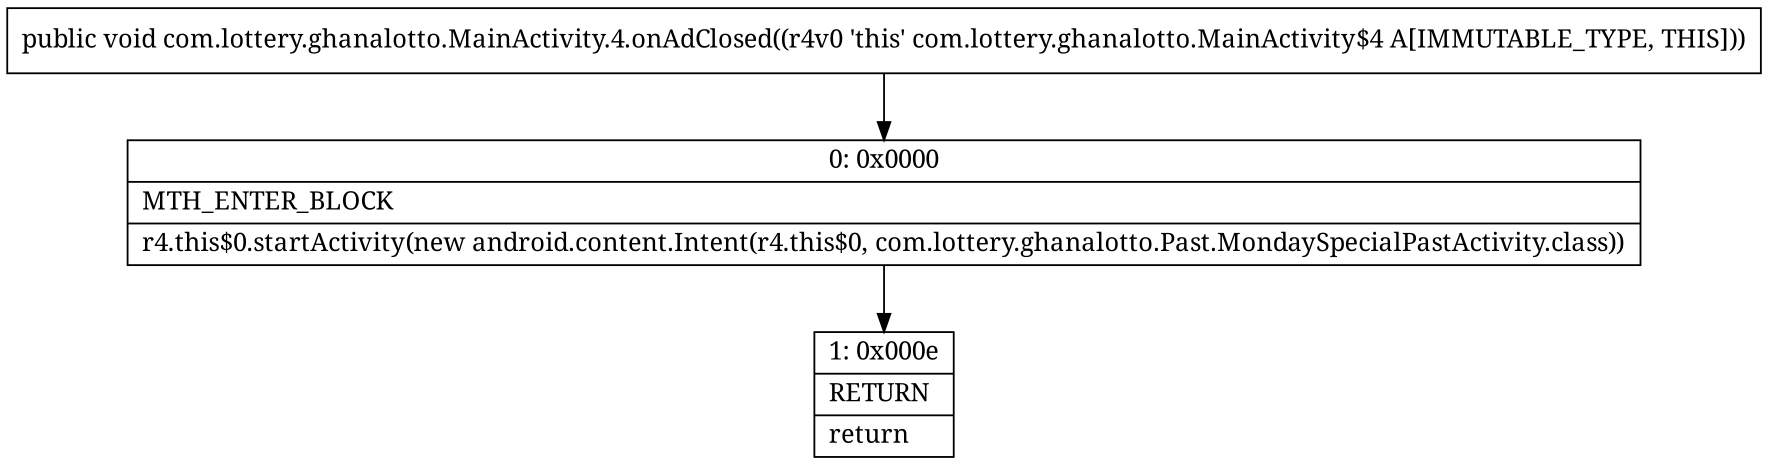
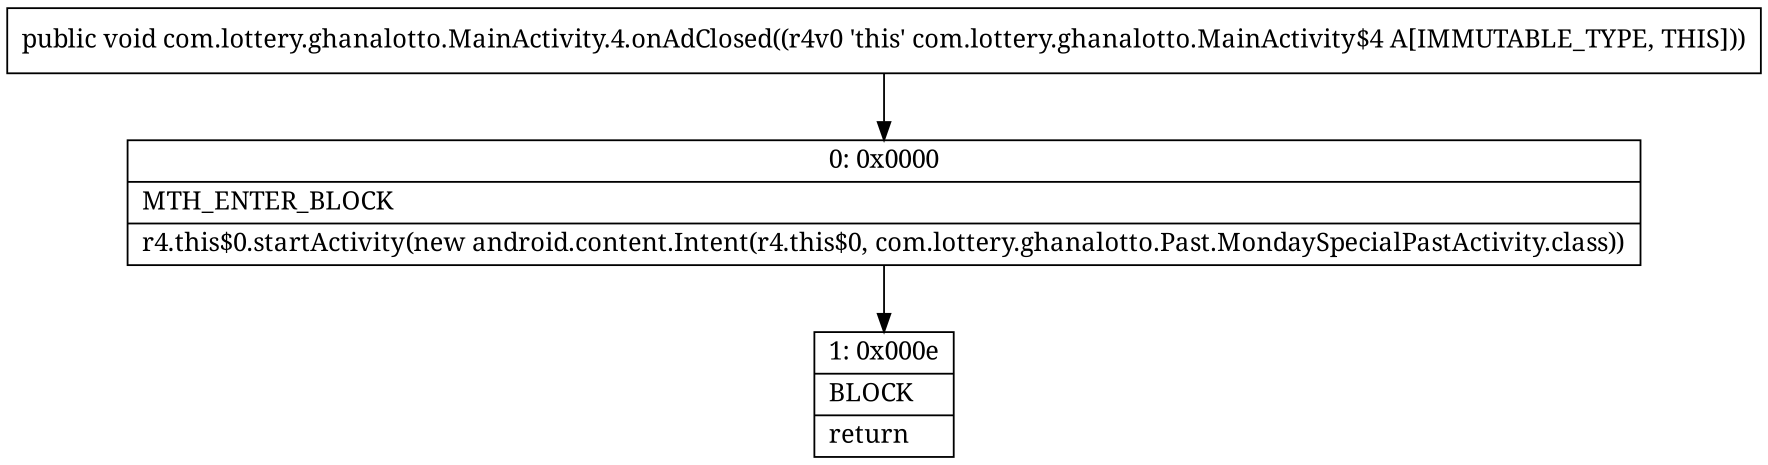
node "1: 0x000e": text "RETURN" -> "BLOCK"
